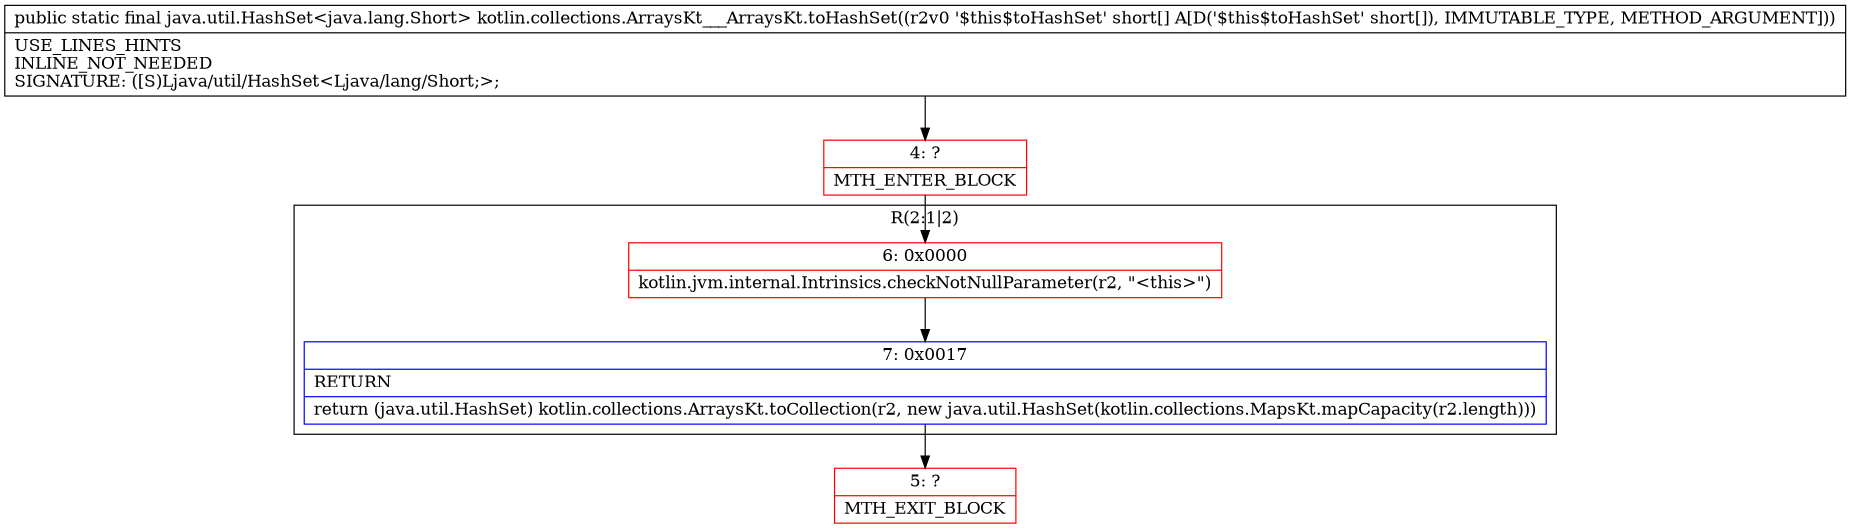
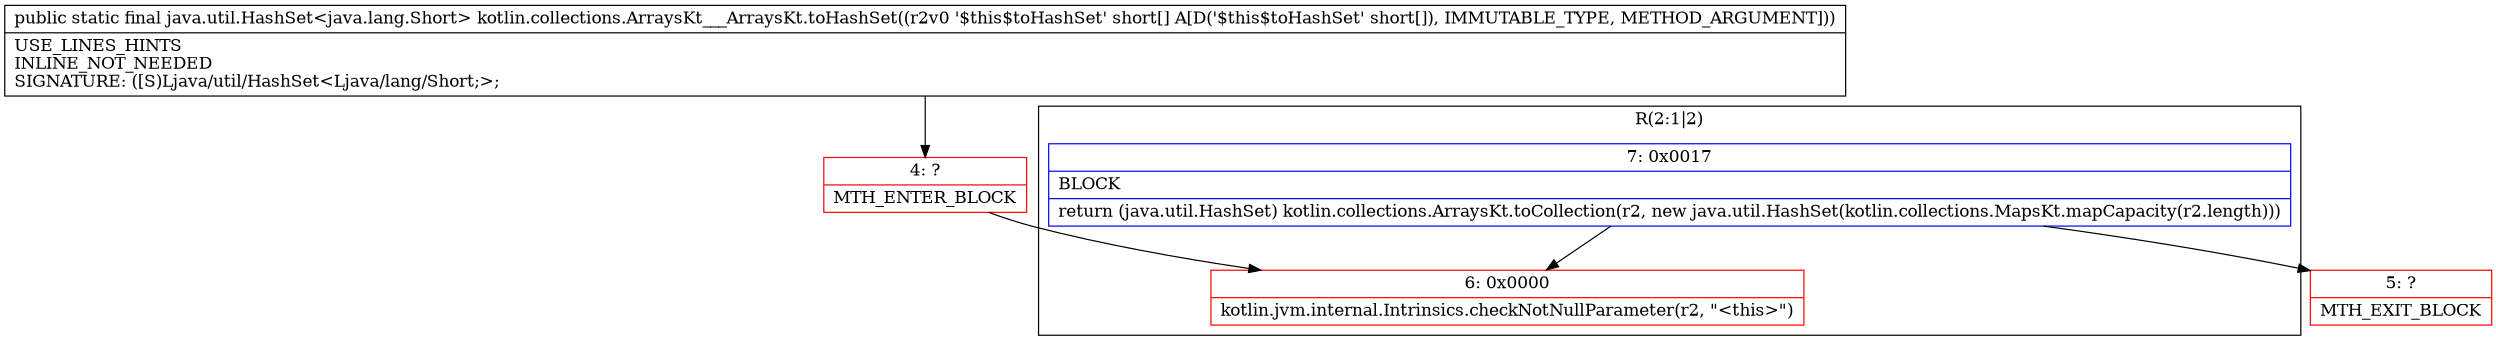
edge "6: 0x0000" -> "7: 0x0017": reversed
node "7: 0x0017": text "RETURN" -> "BLOCK"
